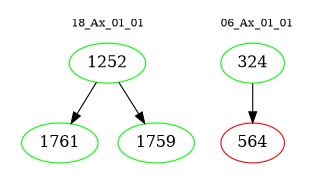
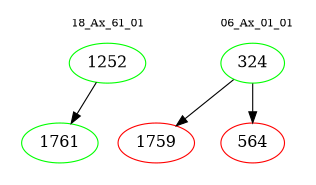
cluster "18_Ax_01_01": label "18_Ax_01_01" -> "18_Ax_61_01"
edge "1252" -> "1759": now "324" -> "1759"
node "1759": color green -> red
